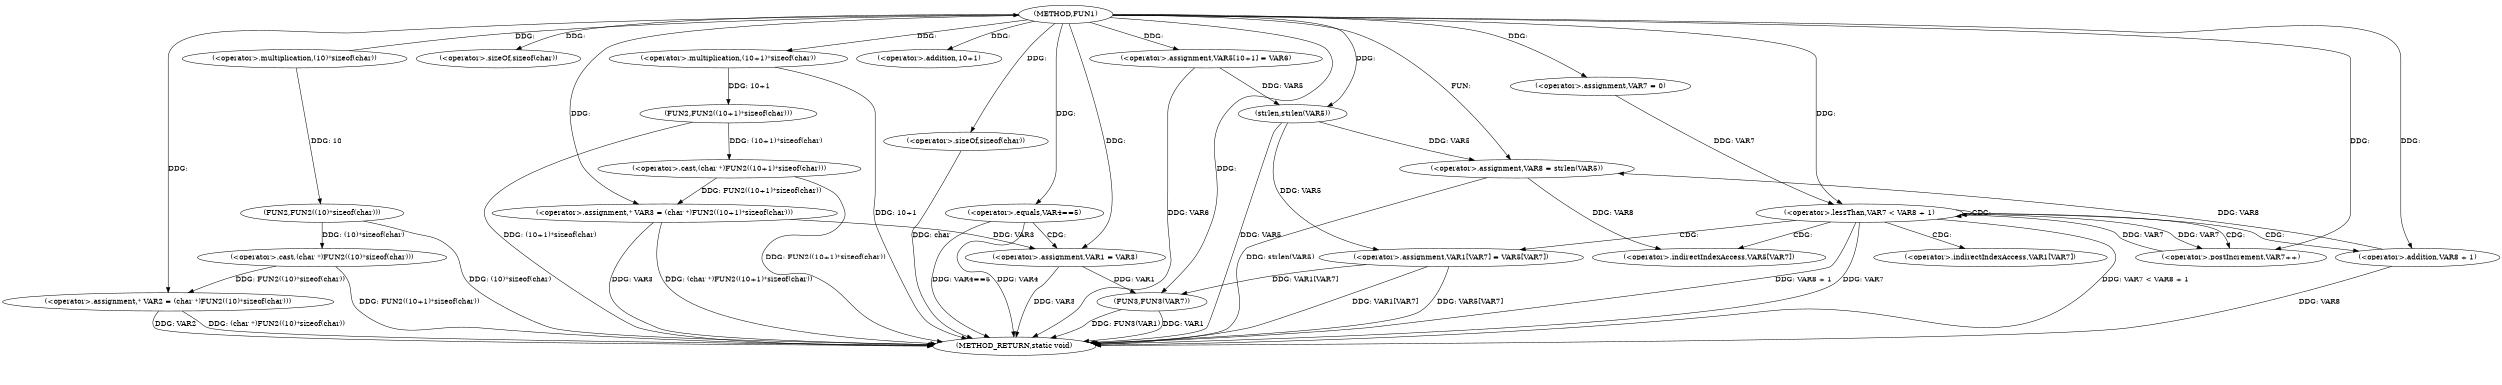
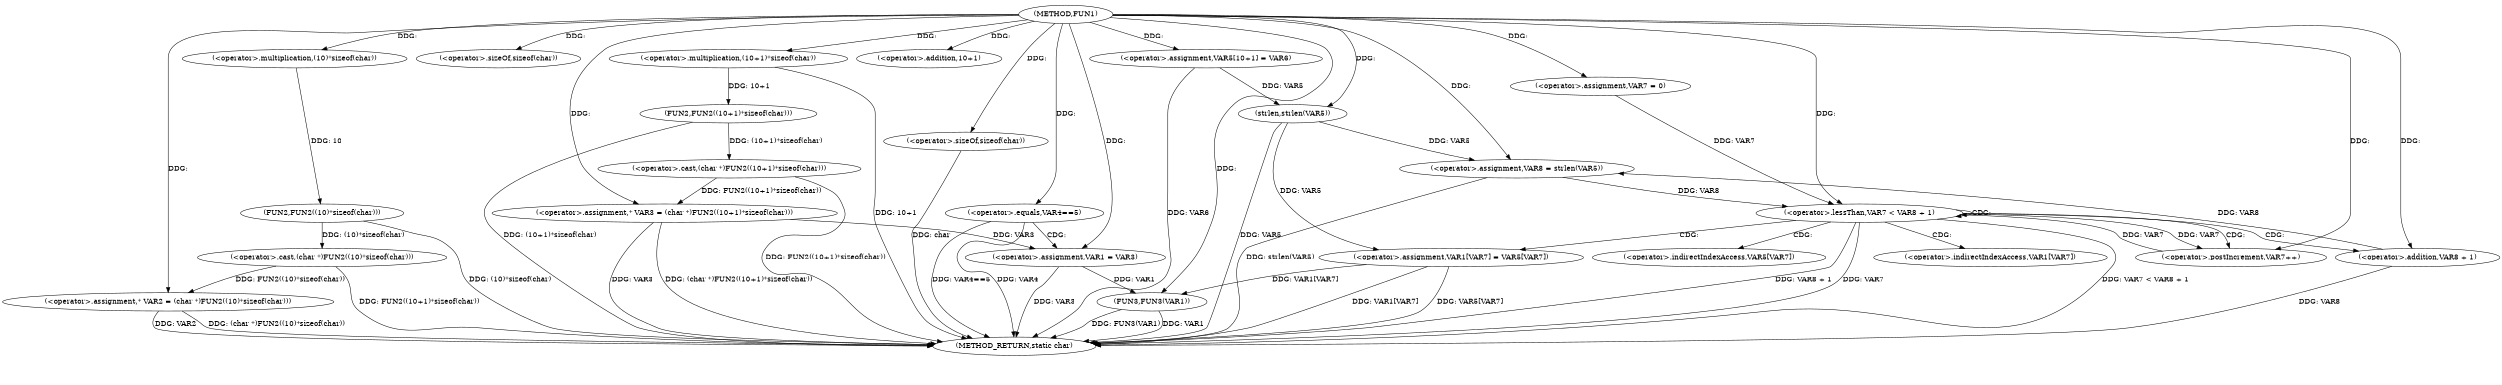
edge "(<operator>.multiplication,(10)*sizeof(char))" -> "(METHOD,FUN1)": reversed
edge "(METHOD,FUN1)" -> "(<operator>.assignment,VAR8 = strlen(VAR5))": label "FUN: " -> "DDG: "
edge "(<operator>.assignment,VAR8 = strlen(VAR5))" -> "(<operator>.indirectIndexAccess,VAR5[VAR7])": now "(<operator>.assignment,VAR8 = strlen(VAR5))" -> "(<operator>.lessThan,VAR7 < VAR8 + 1)"
node "(FUN3,FUN3(VAR7))": label "(FUN3,FUN3(VAR7))" -> "(FUN3,FUN3(VAR1))"
node "(METHOD_RETURN,static void)": label "(METHOD_RETURN,static void)" -> "(METHOD_RETURN,static char)"
